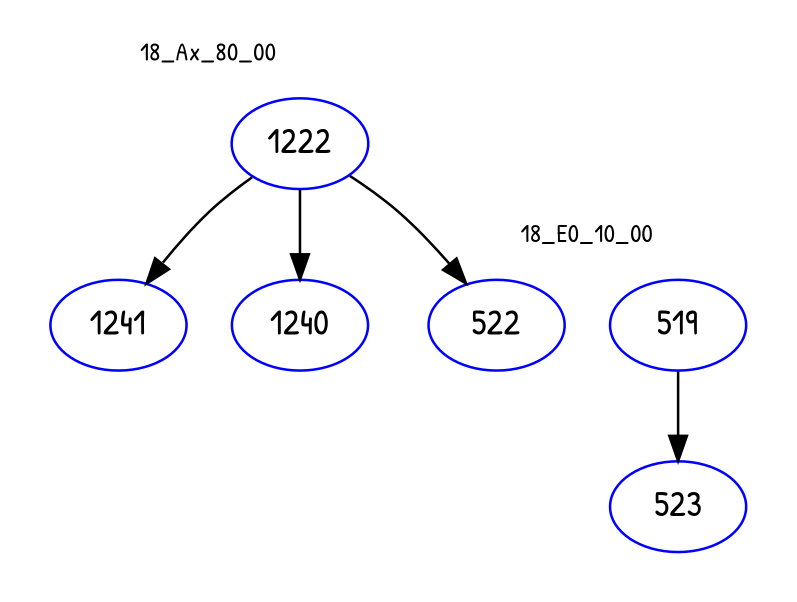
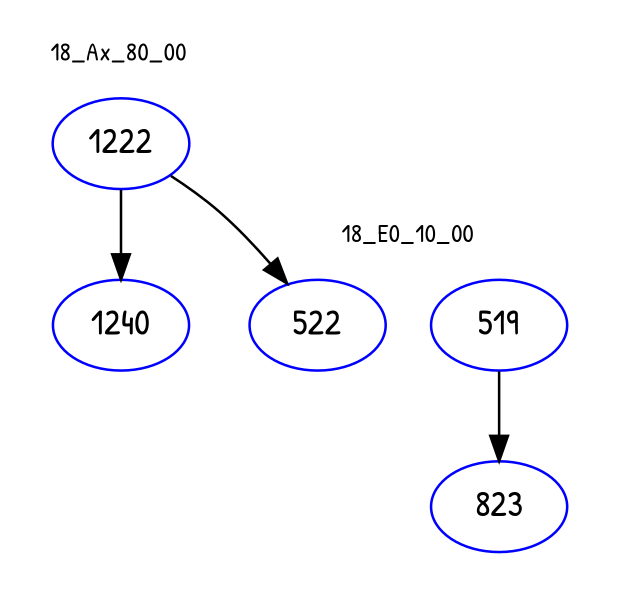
node "1241": removed
node "523": label "523" -> "823"
